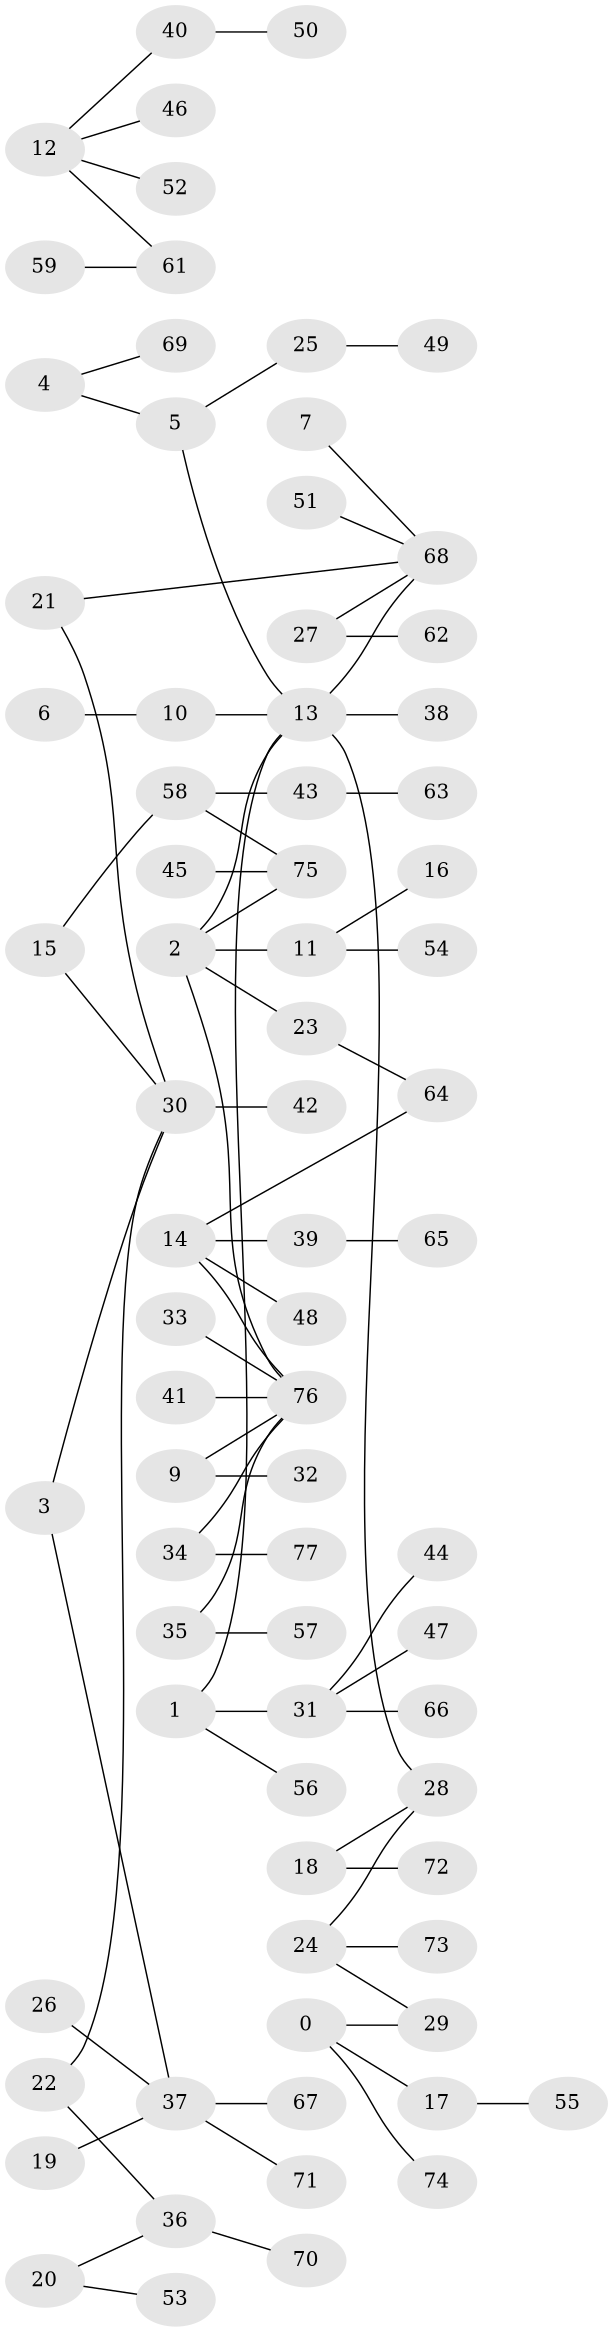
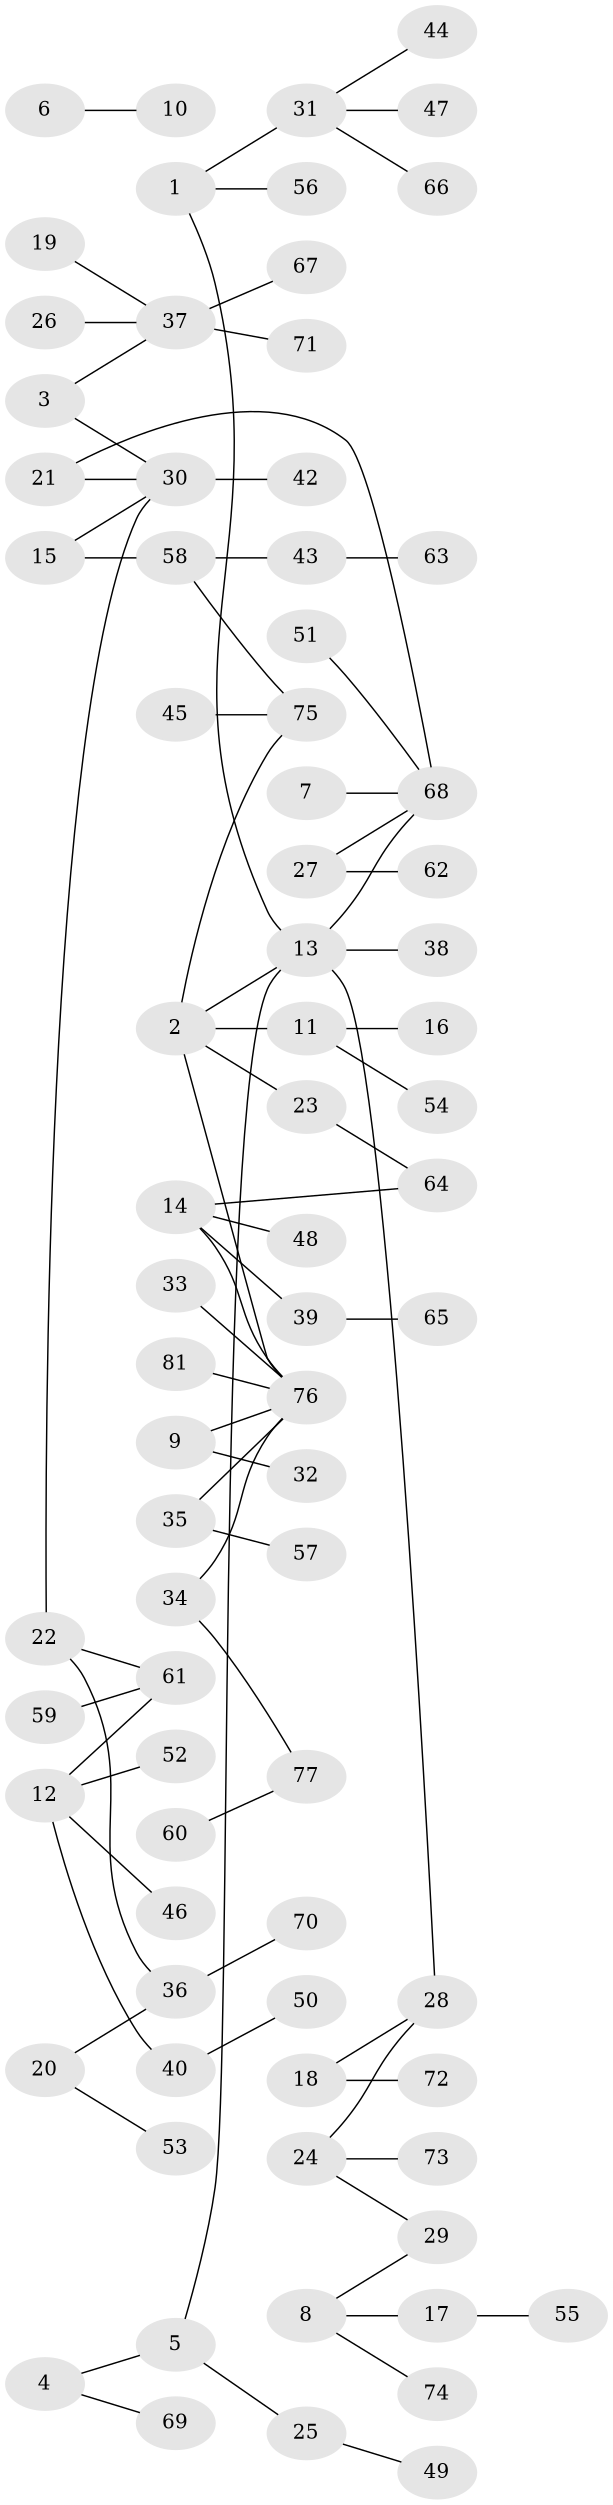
edge "10" -- "13": removed
node "41": label "41" -> "81"
edge "22" -- "61": added
node "60": added
node "0": label "0" -> "8"
